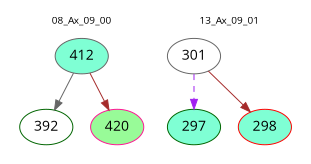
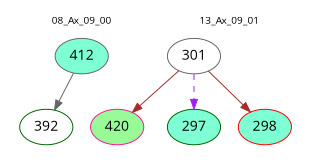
edge "412" -> "420": now "301" -> "420"
